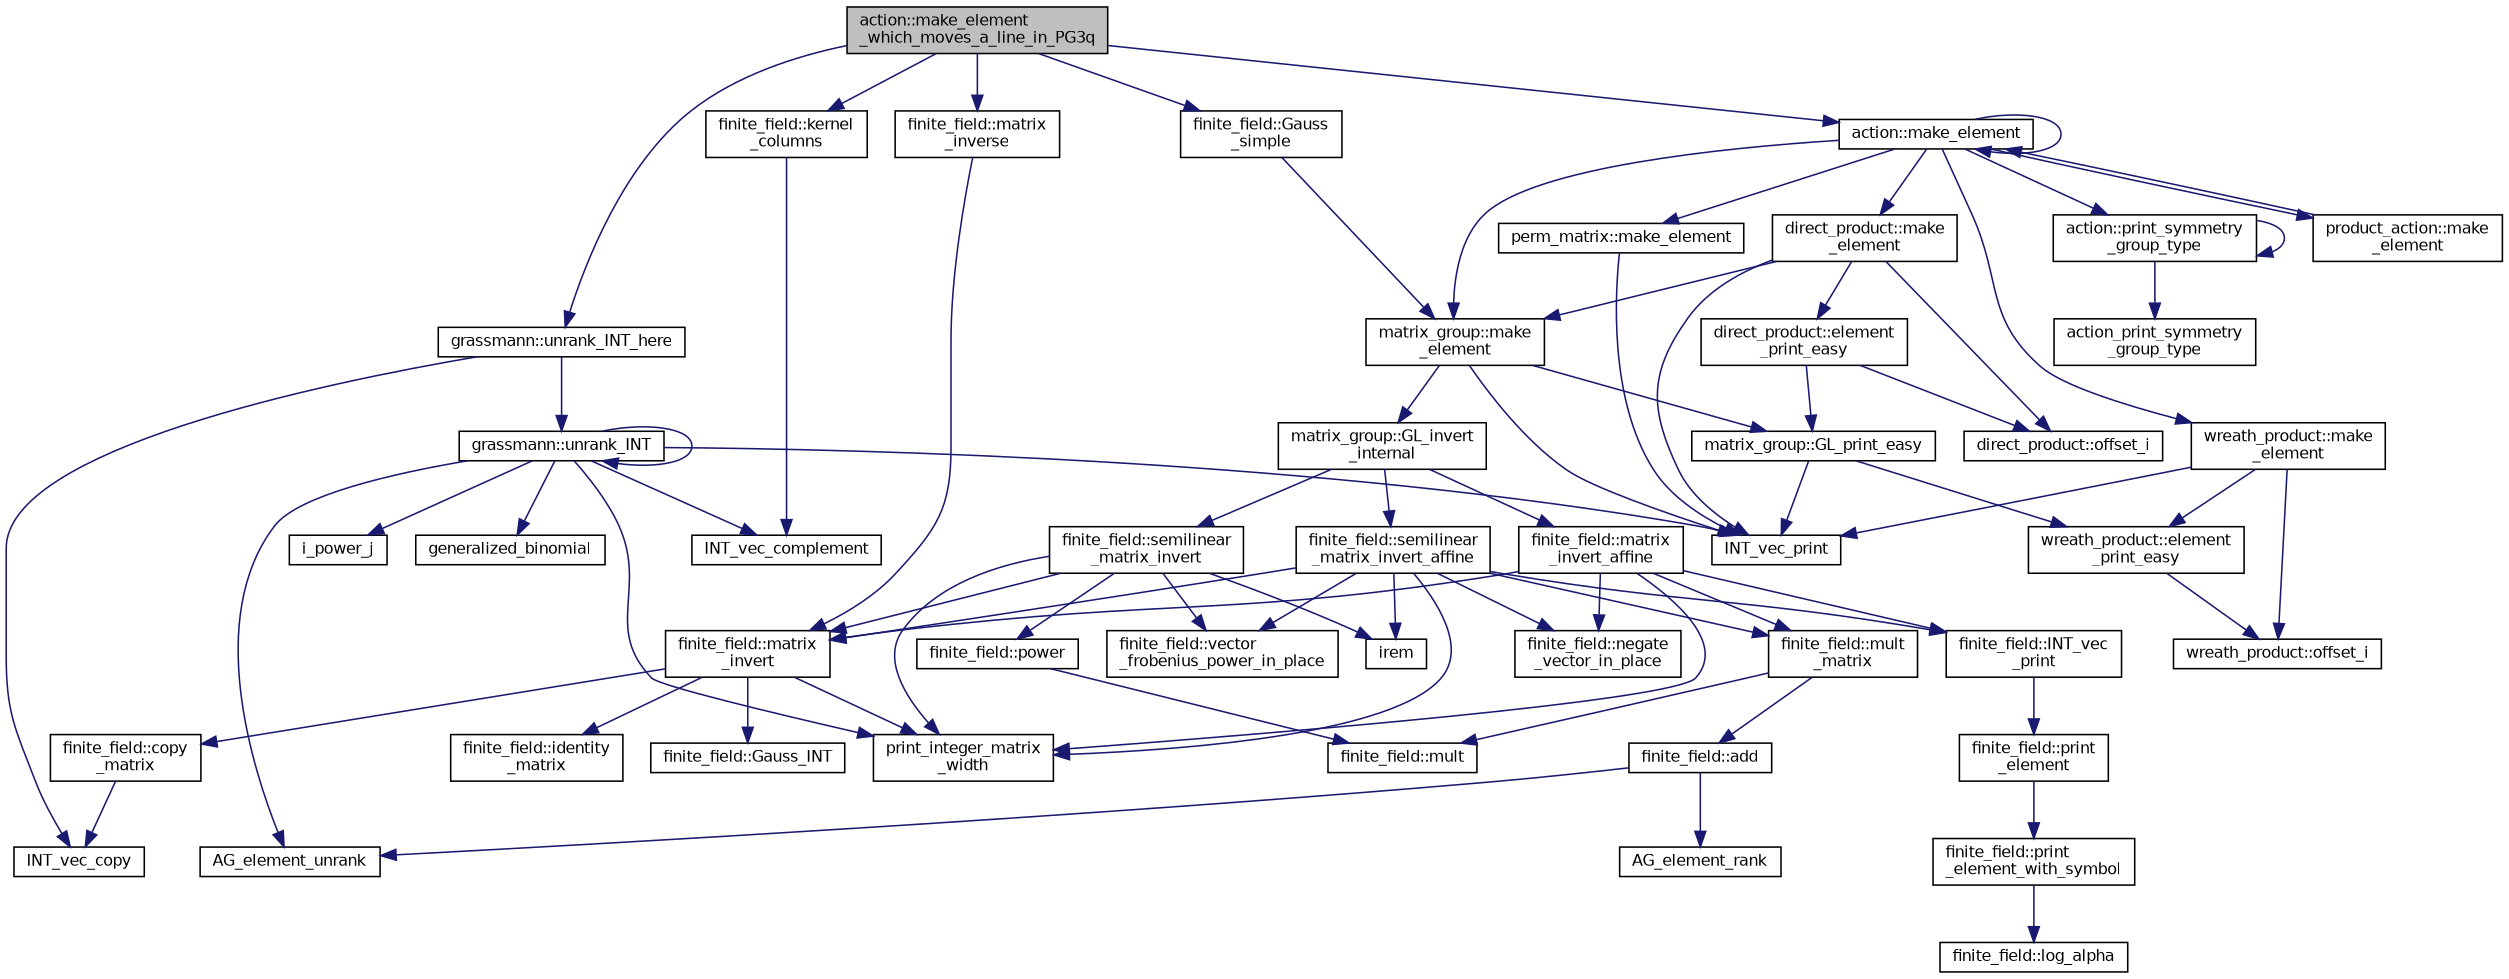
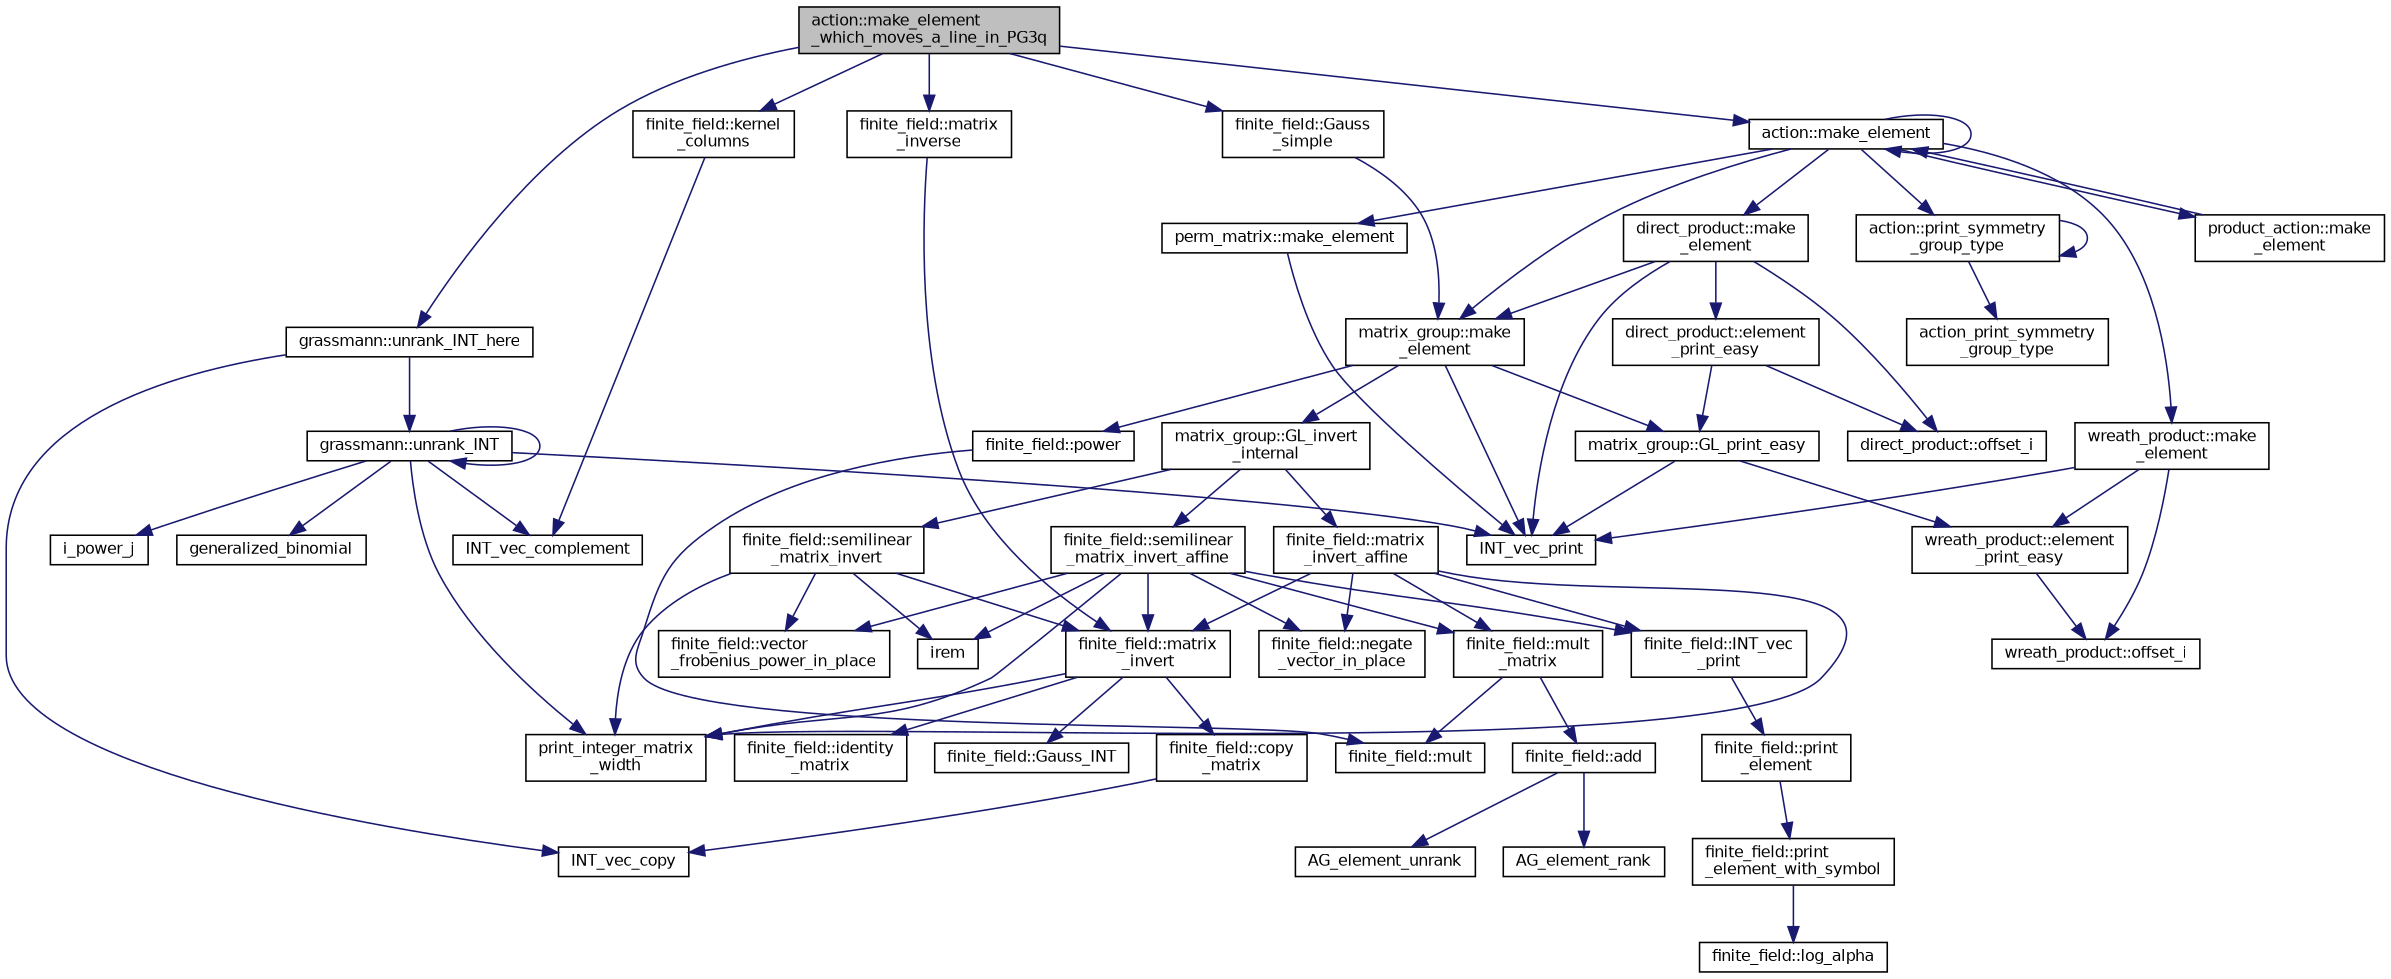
edge "grassmann::unrank_INT" -> "AG_element_unrank": removed
edge "finite_field::semilinear _matrix_invert" -> "finite_field::power": now "matrix_group::make _element" -> "finite_field::power"
